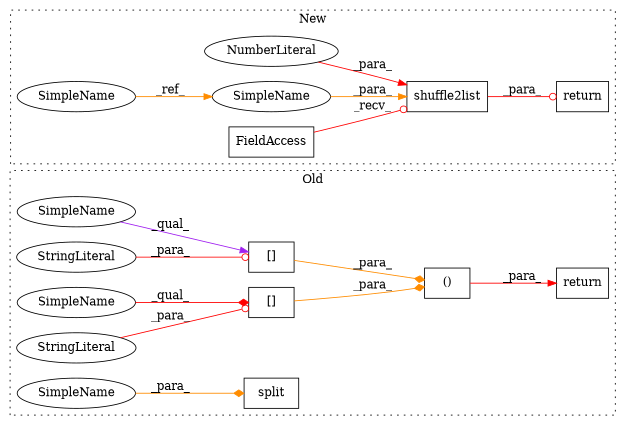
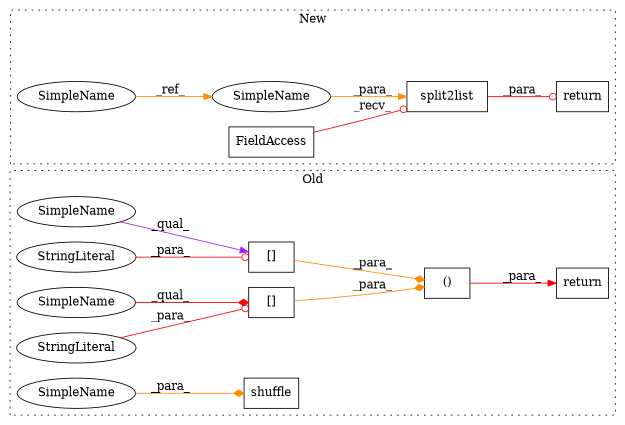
node "NumberLiteral": removed
node "shuffle2list": label "shuffle2list" -> "split2list"
node "split": label "split" -> "shuffle"
